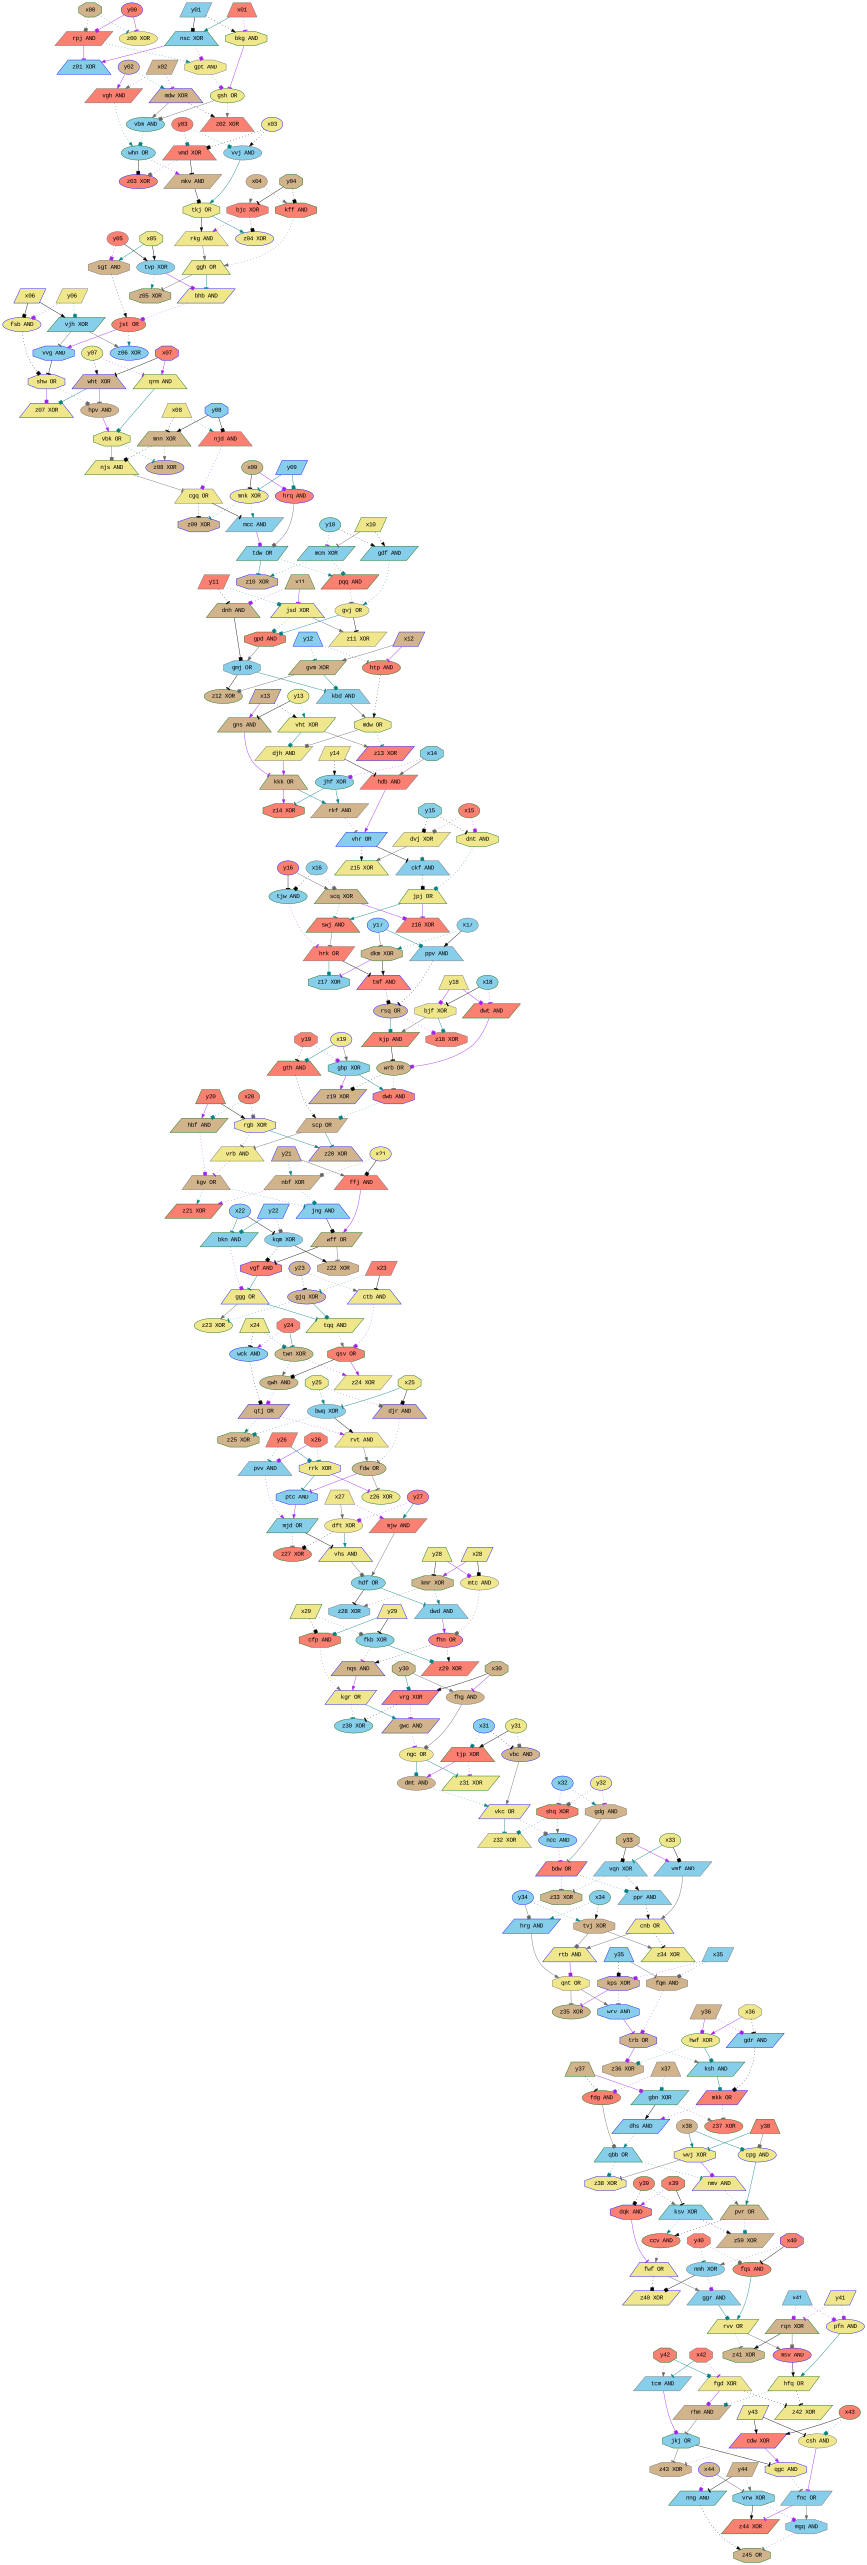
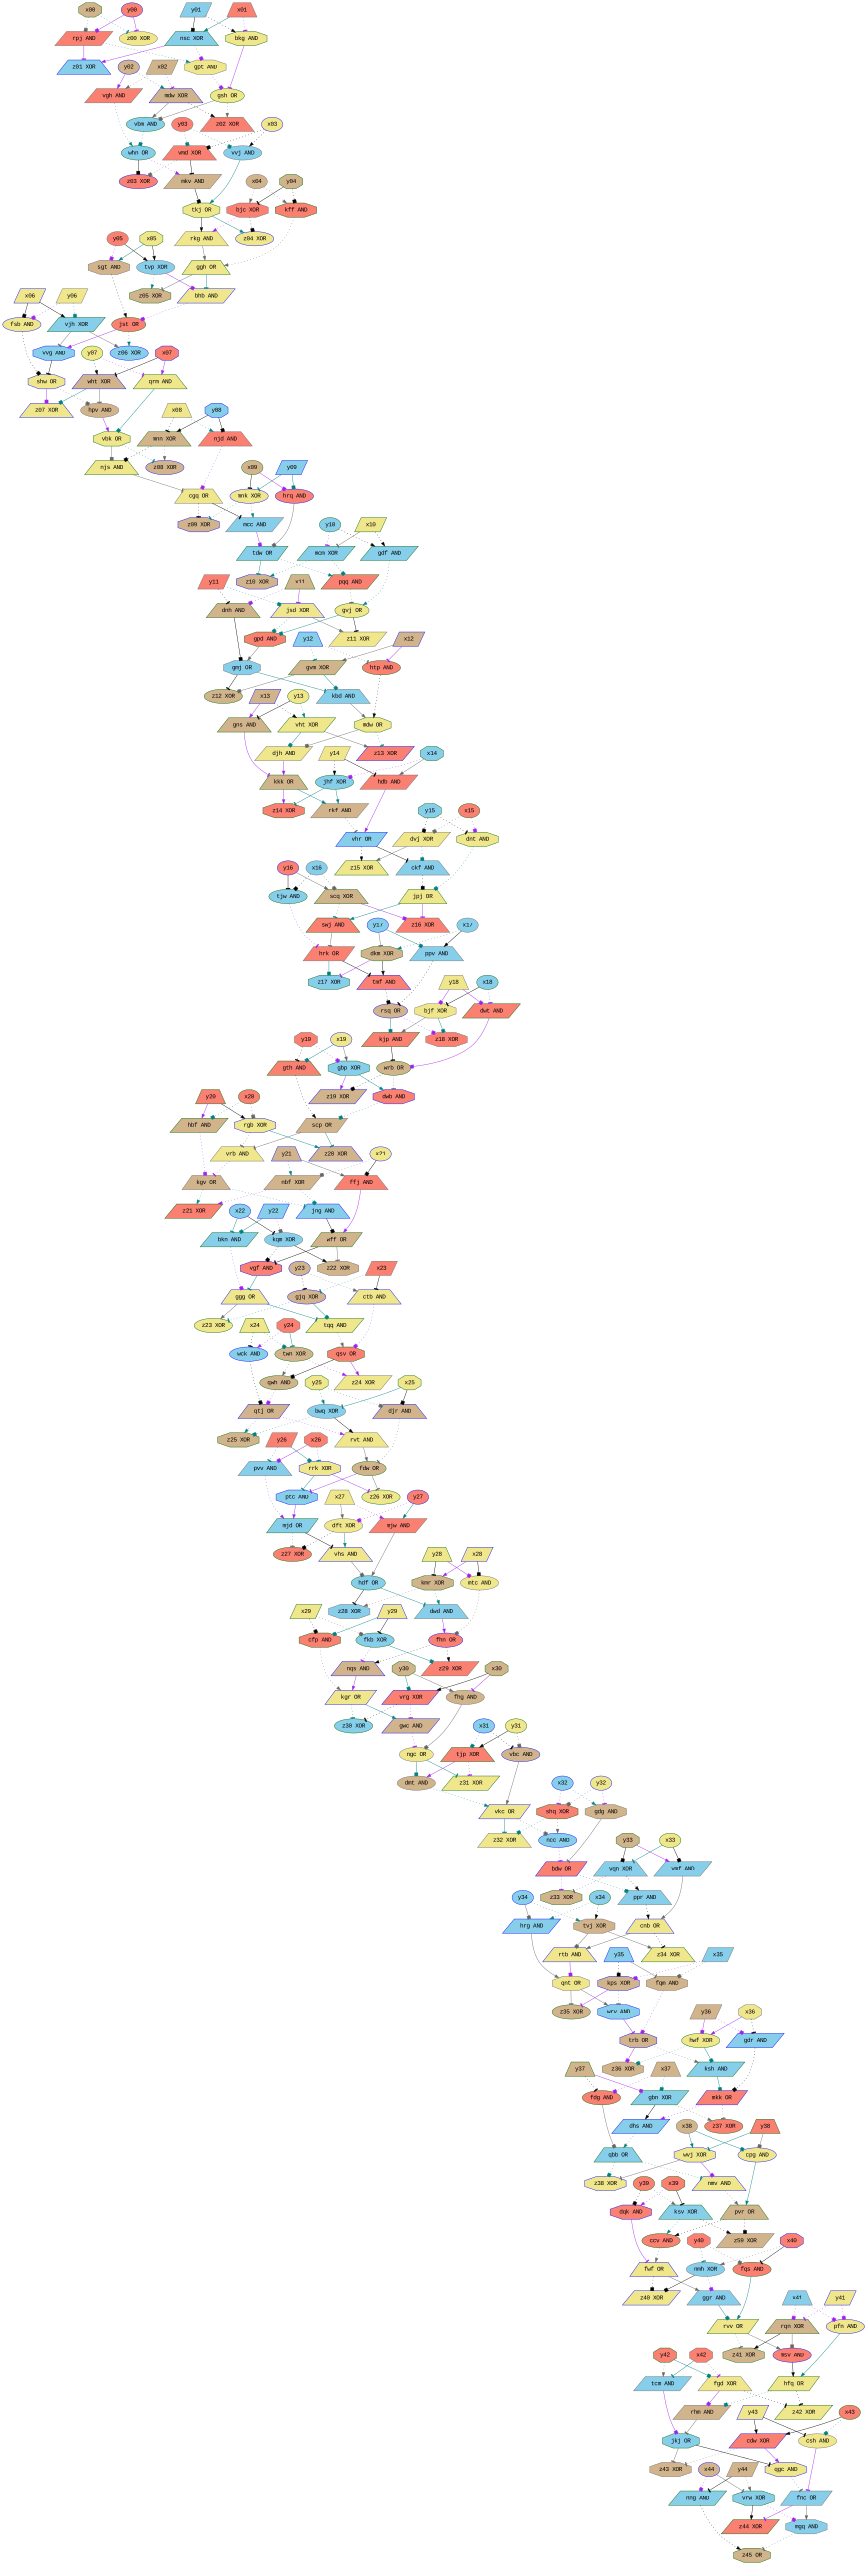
node "gvj OR": color gray40 -> darkgreen
edge "pvr OR" -> "z59 XOR": color teal -> black
